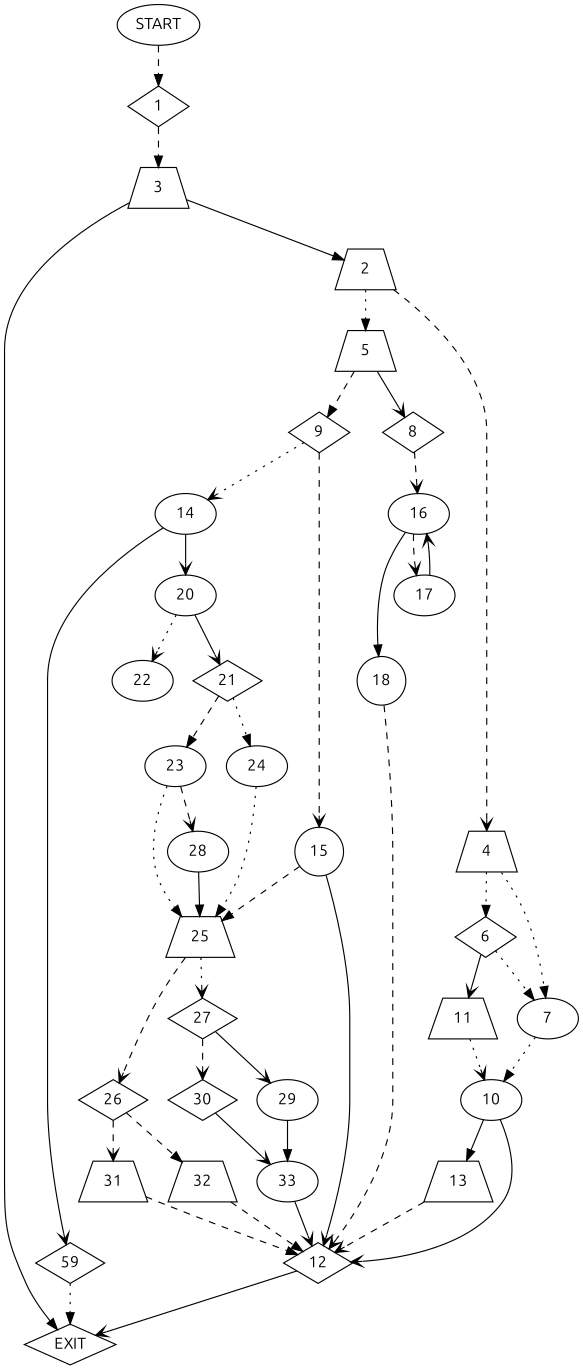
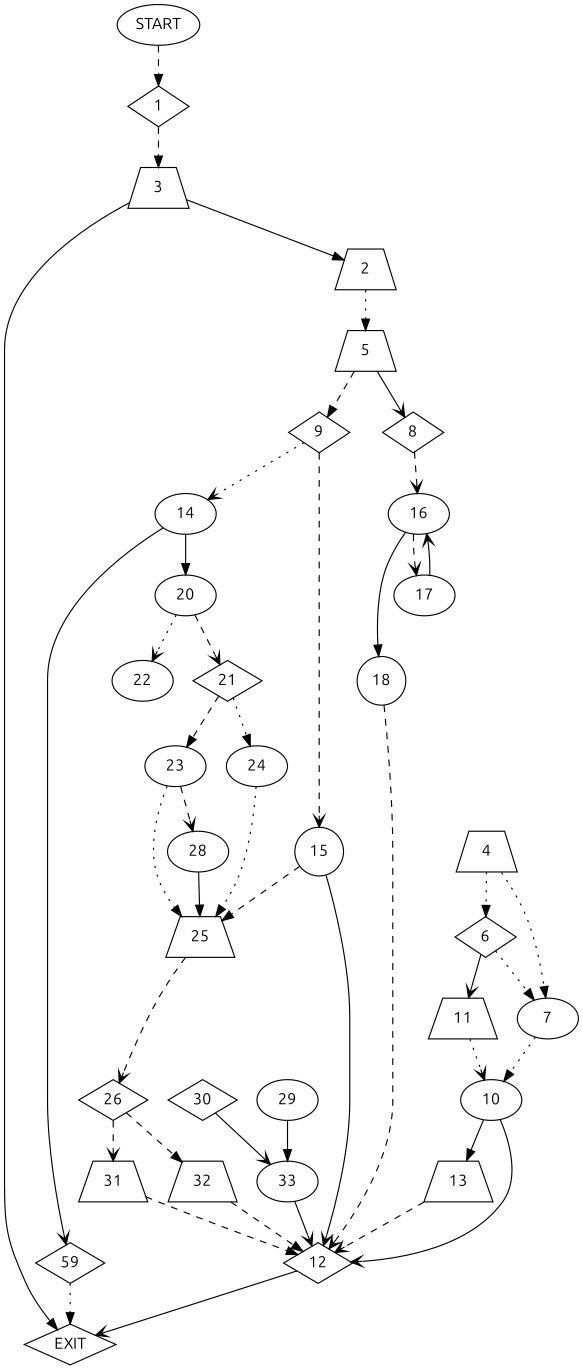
edge "2" -> "4": removed
edge "14" -> "20": arrowhead vee -> normal
edge "20" -> "21": style solid -> dashed
node "27": removed
